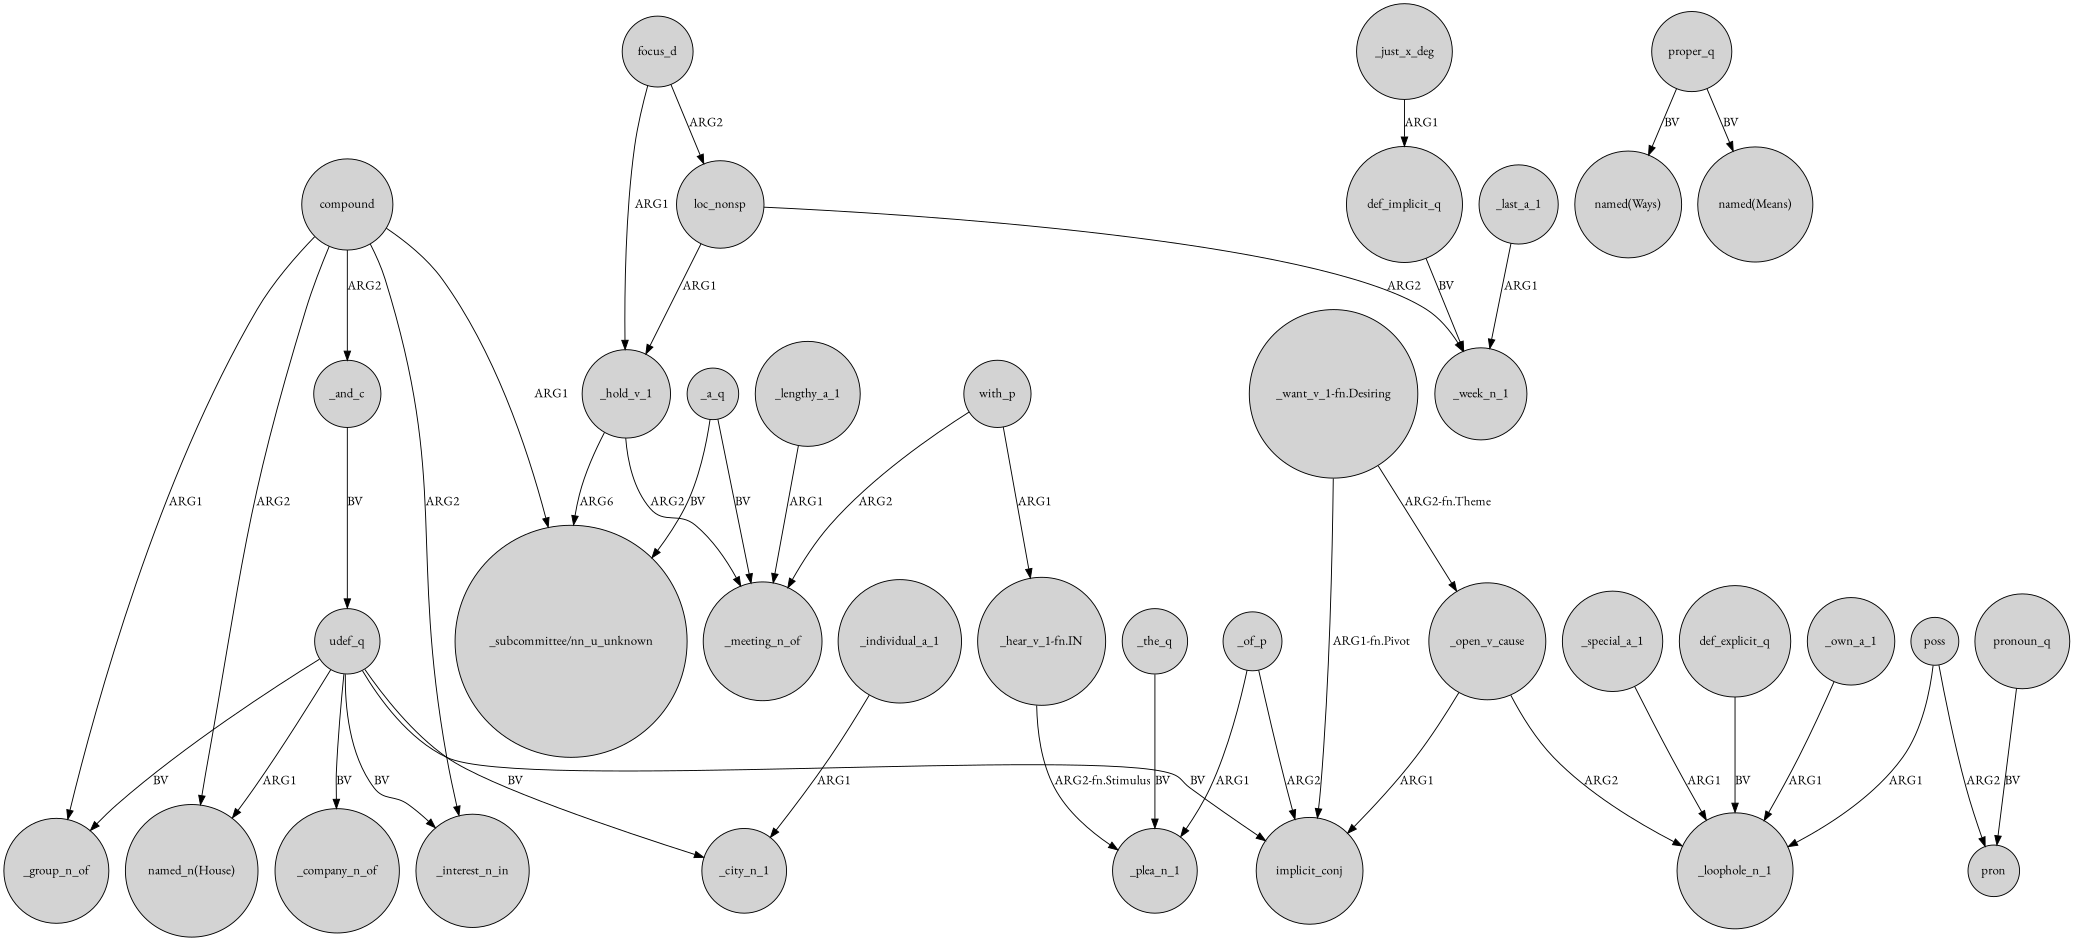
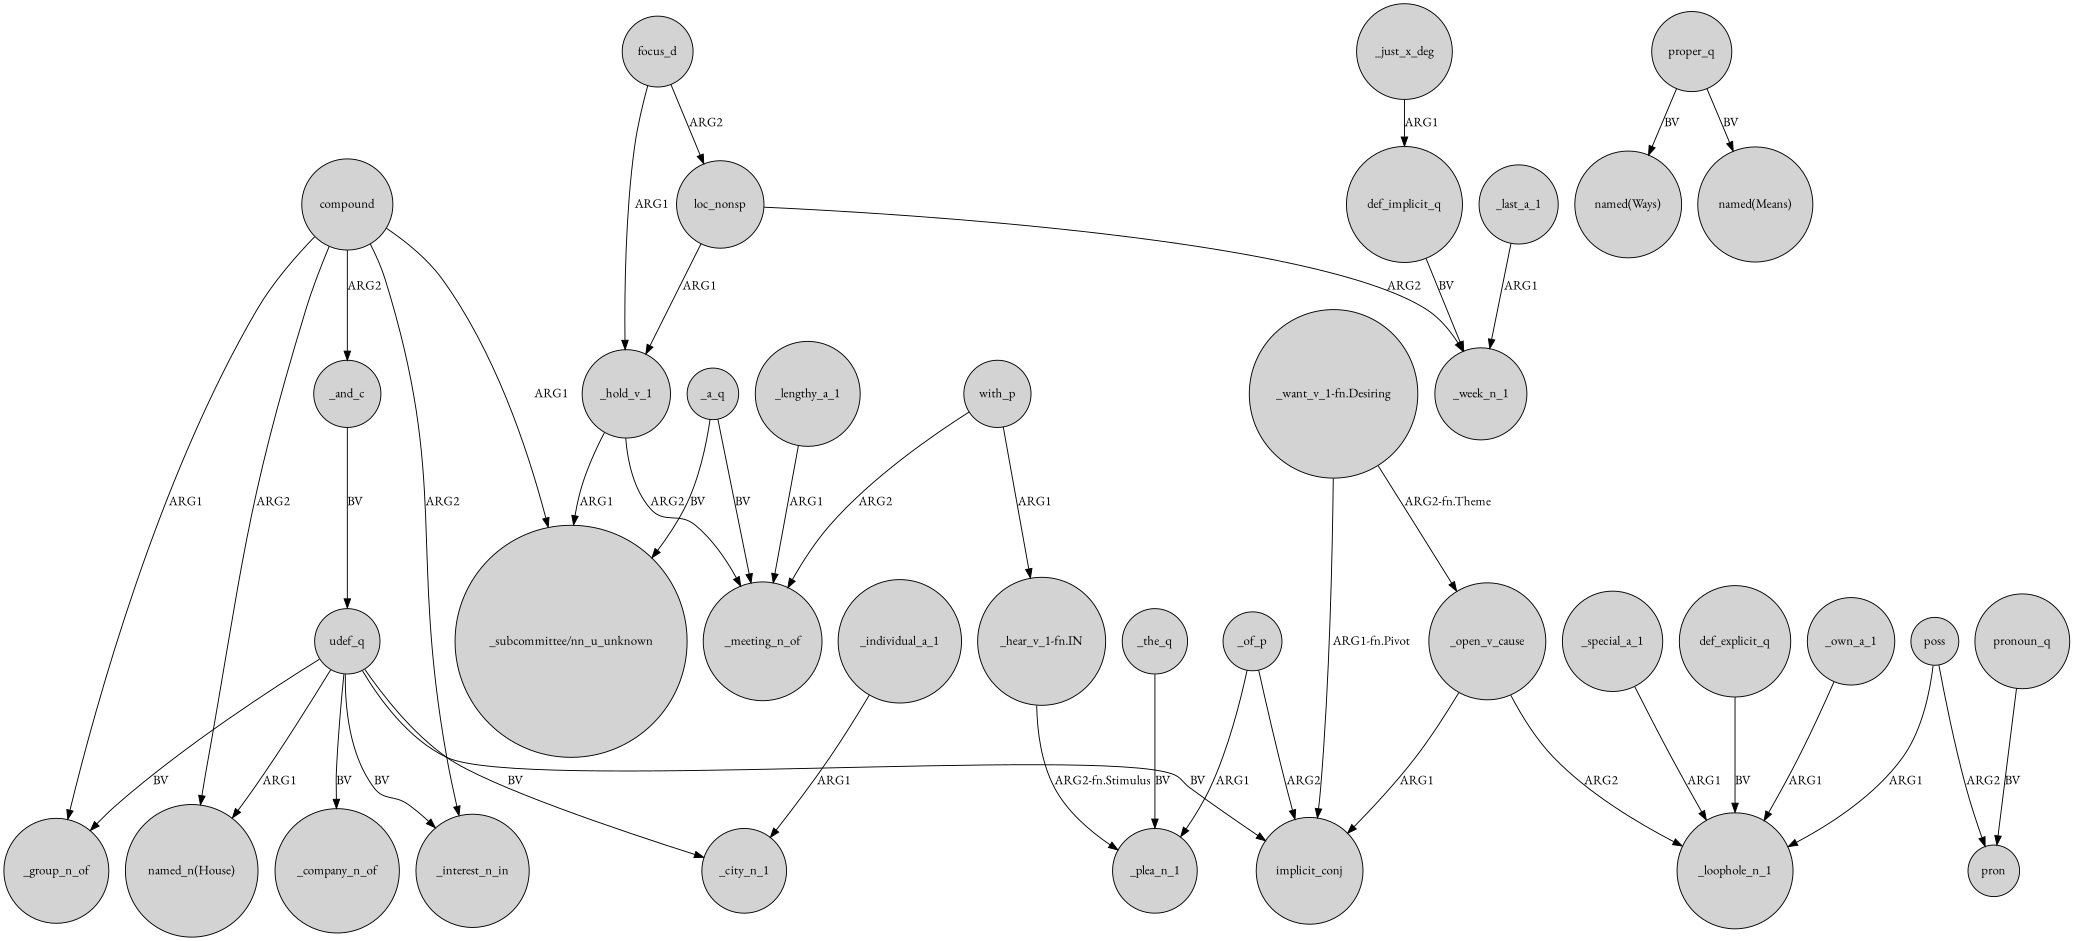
edge "_hold_v_1" -> "_subcommittee/nn_u_unknown": label "ARG6" -> "ARG1"
